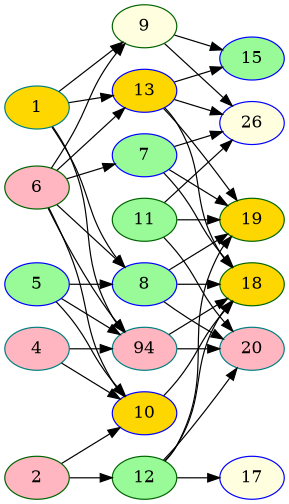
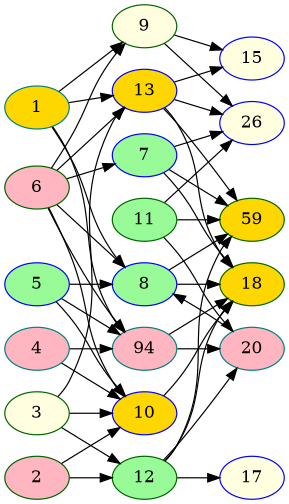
node "15": fillcolor palegreen -> lightyellow
node "19": label "19" -> "59"
edge "8" -> "20": reversed
node "3": added
